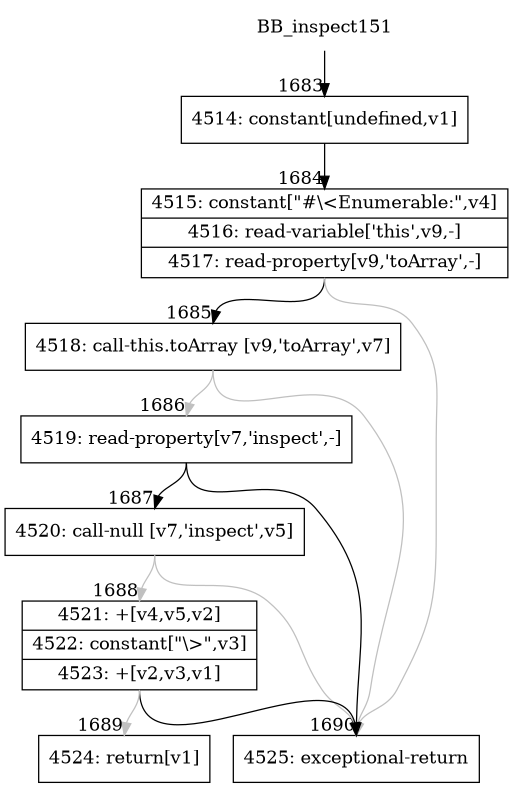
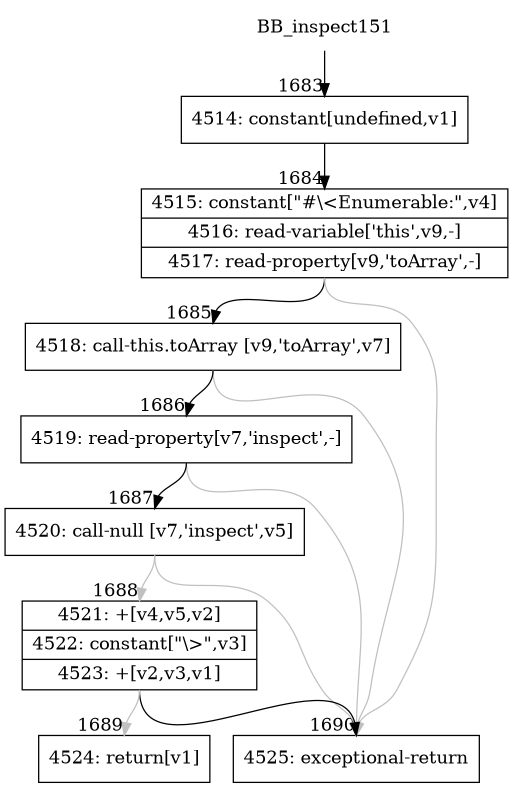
edge "4518: call-this.toArray [v9,'toArray',v7]" -> "4519: read-property[v7,'inspect',-]": color gray -> black
edge "4519: read-property[v7,'inspect',-]" -> "4525: exceptional-return": color black -> gray
